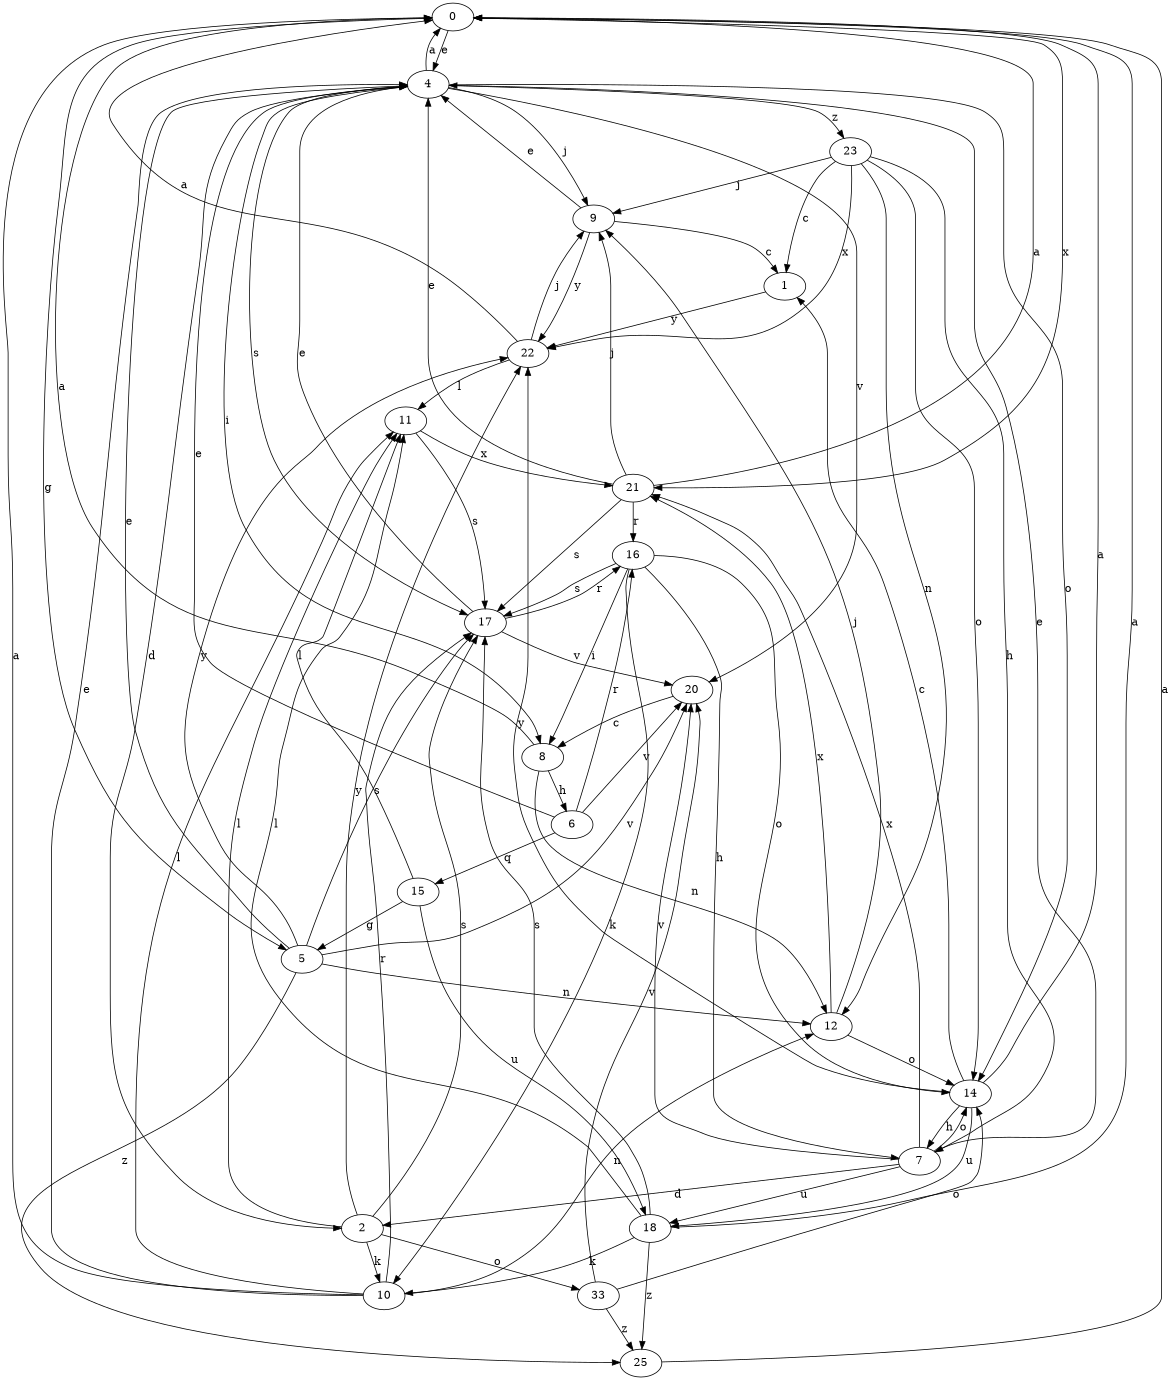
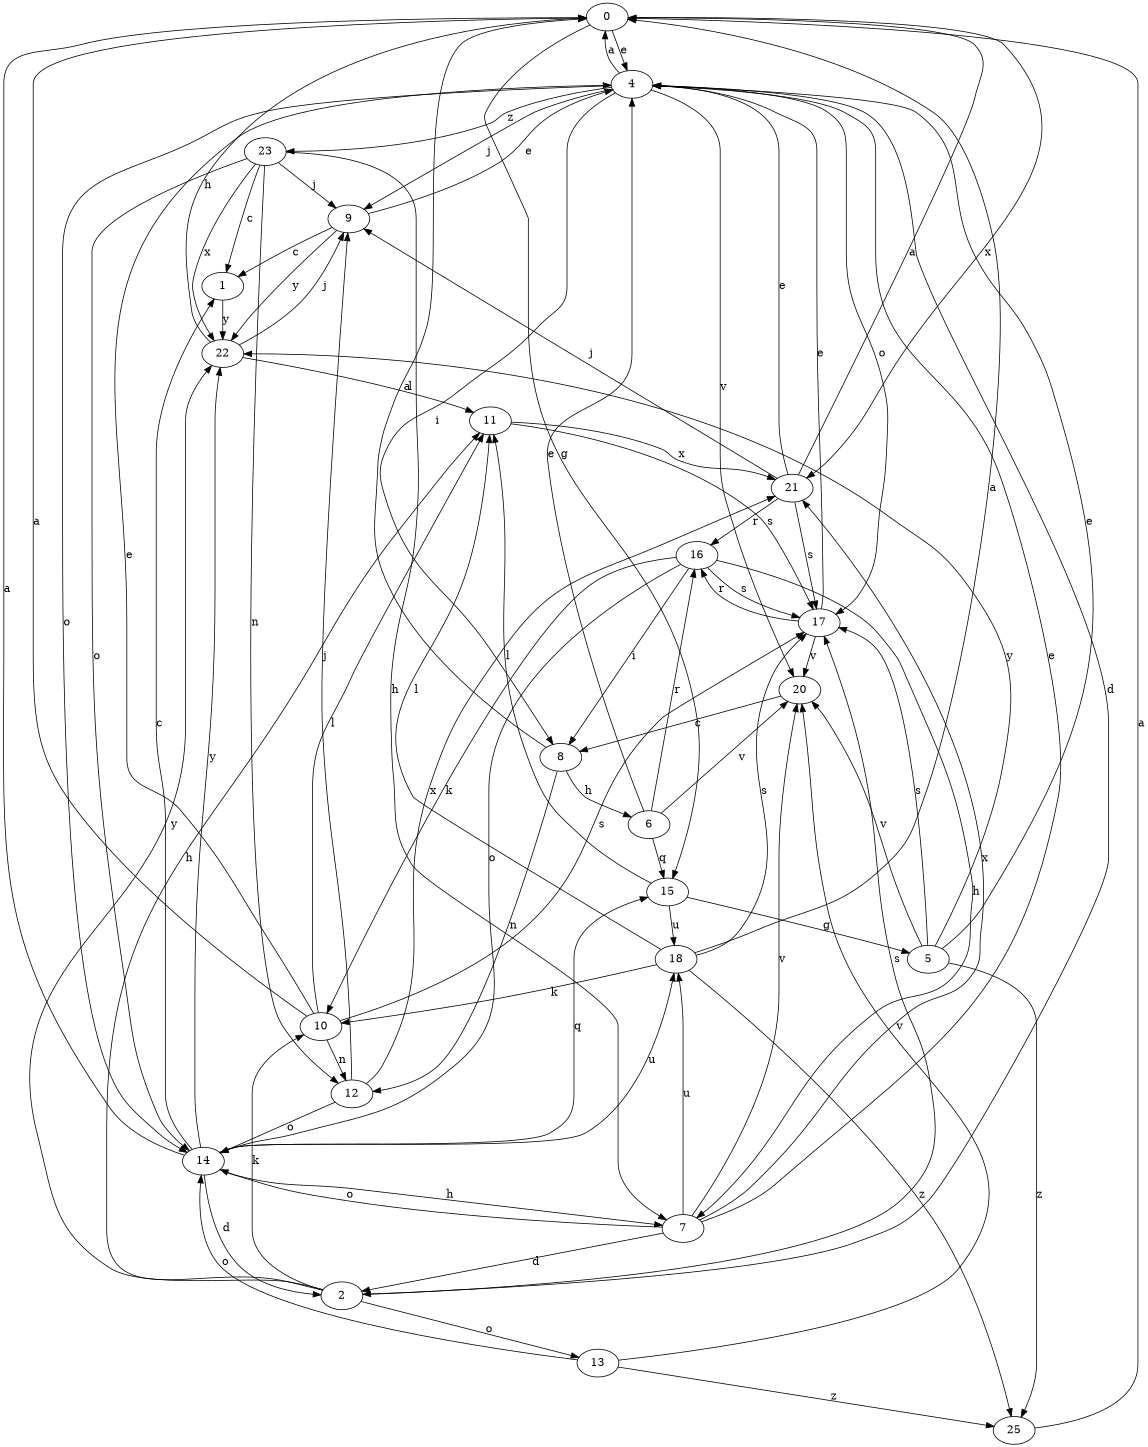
edge "22" -> "0": label "a" -> "h"
edge "4" -> "17": label "s" -> "o"
edge "0" -> "5": now "0" -> "15"
edge "2" -> "11": label "l" -> "h"
edge "10" -> "17": label "r" -> "s"
edge "5" -> "12": removed, label "n"
edge "14" -> "15": added, label "q"
edge "14" -> "2": added, label "d"
node "33": label "33" -> "13"
